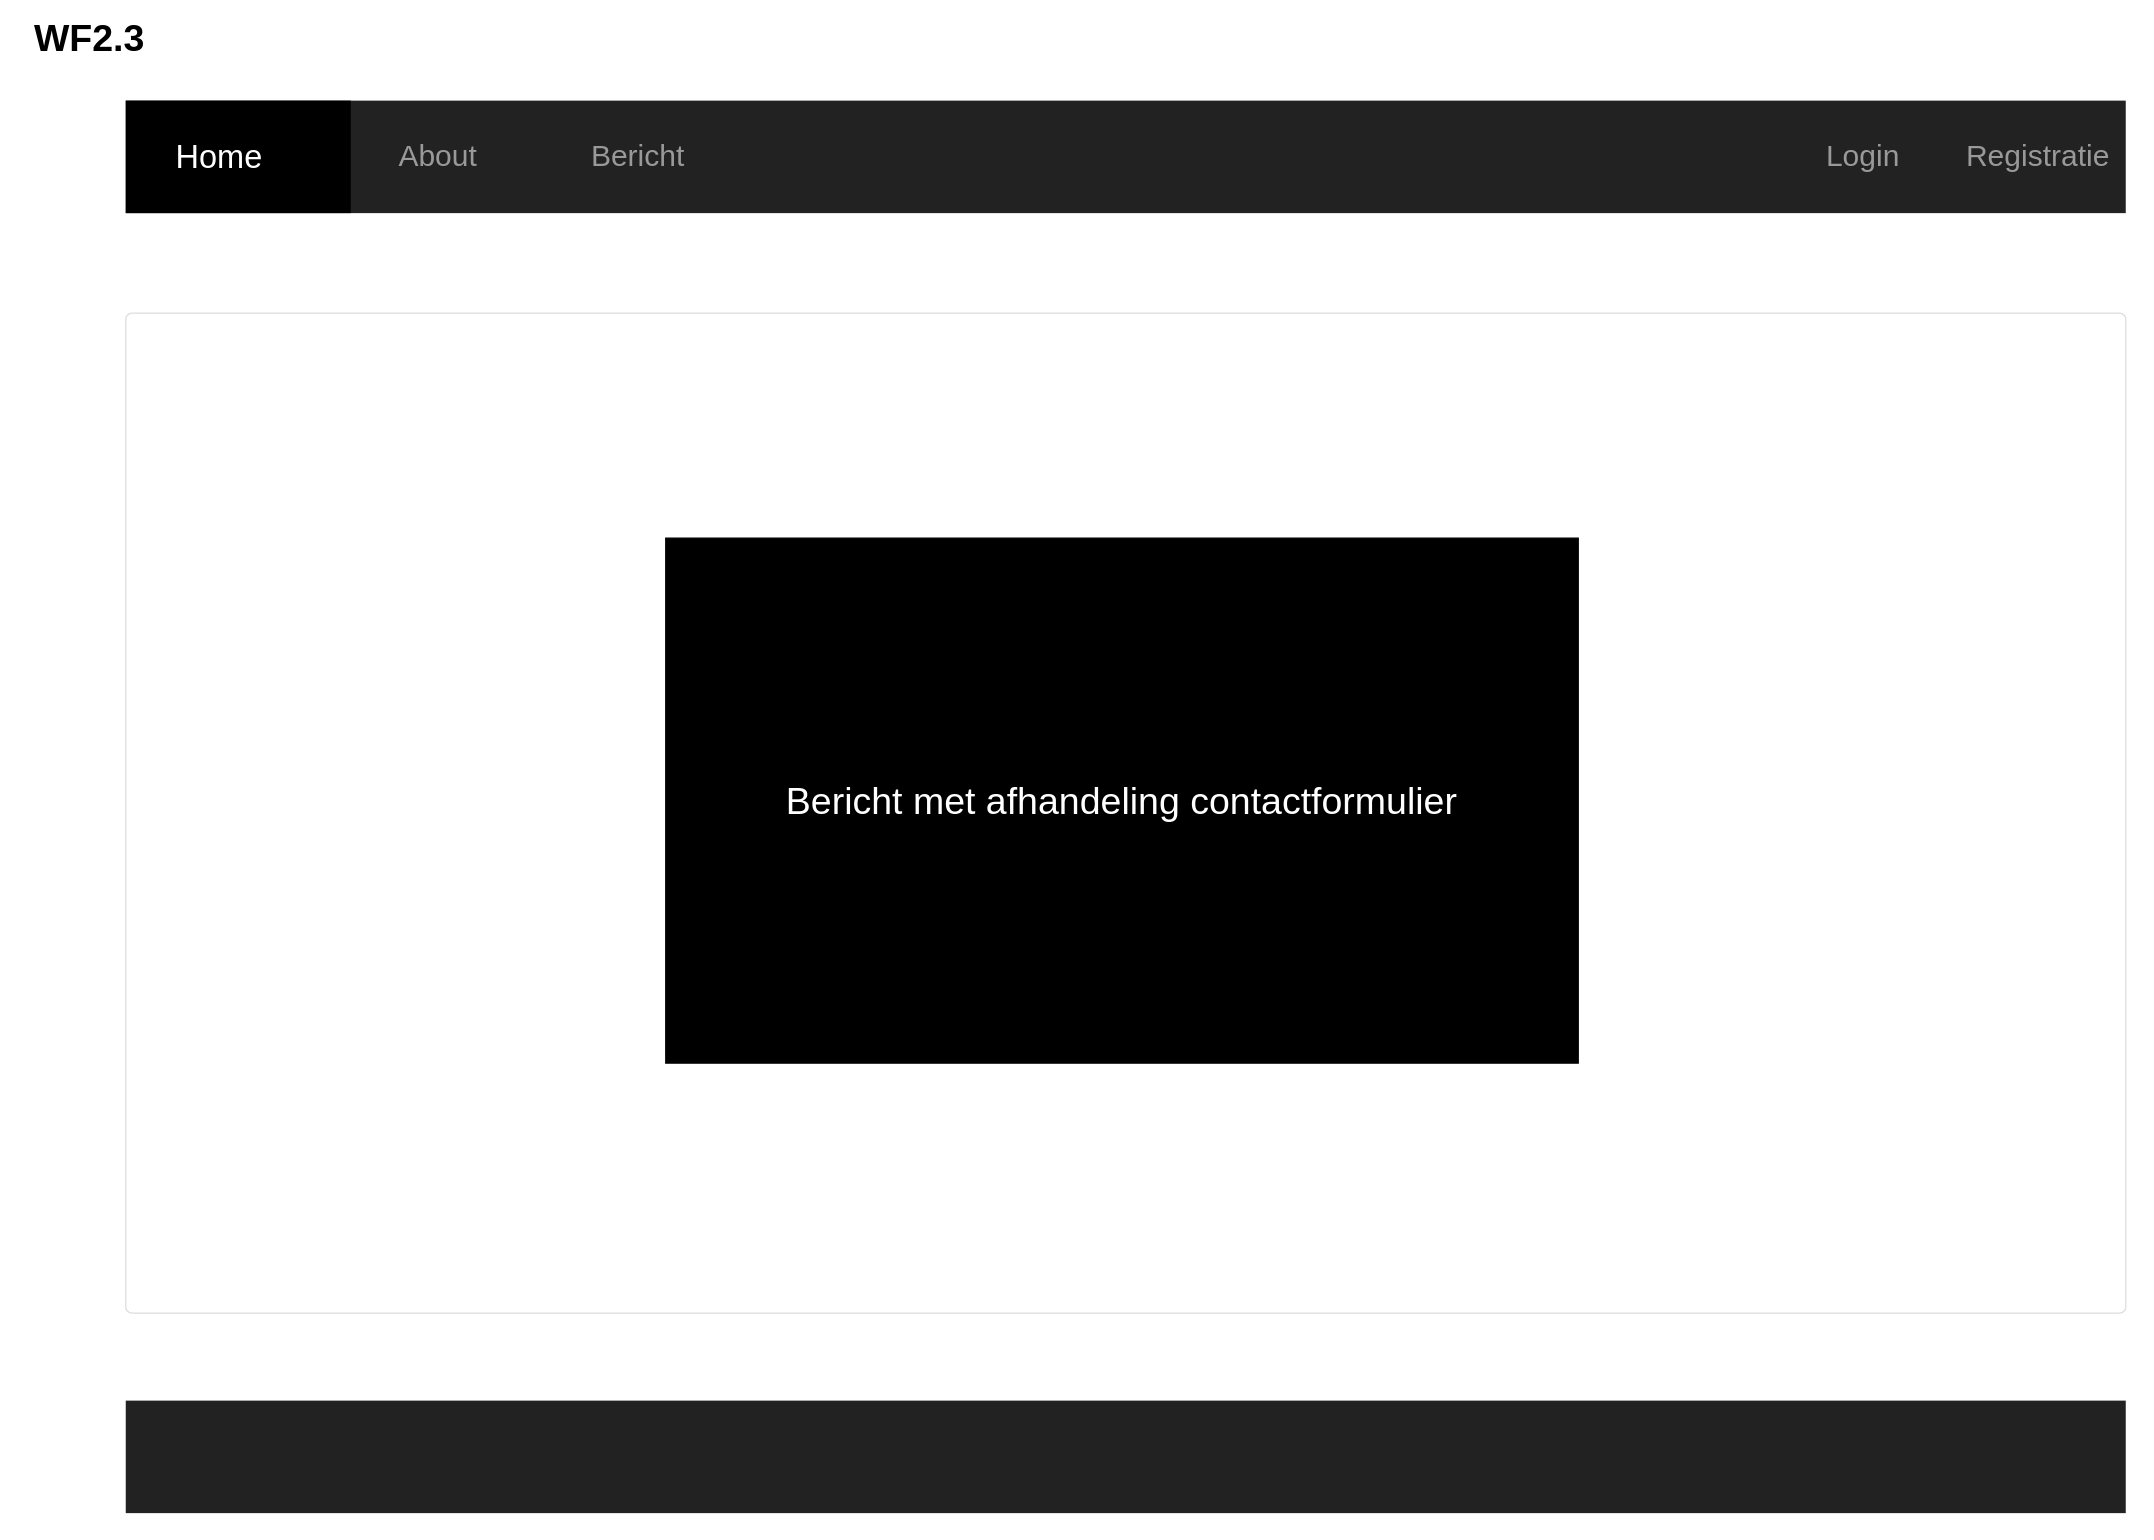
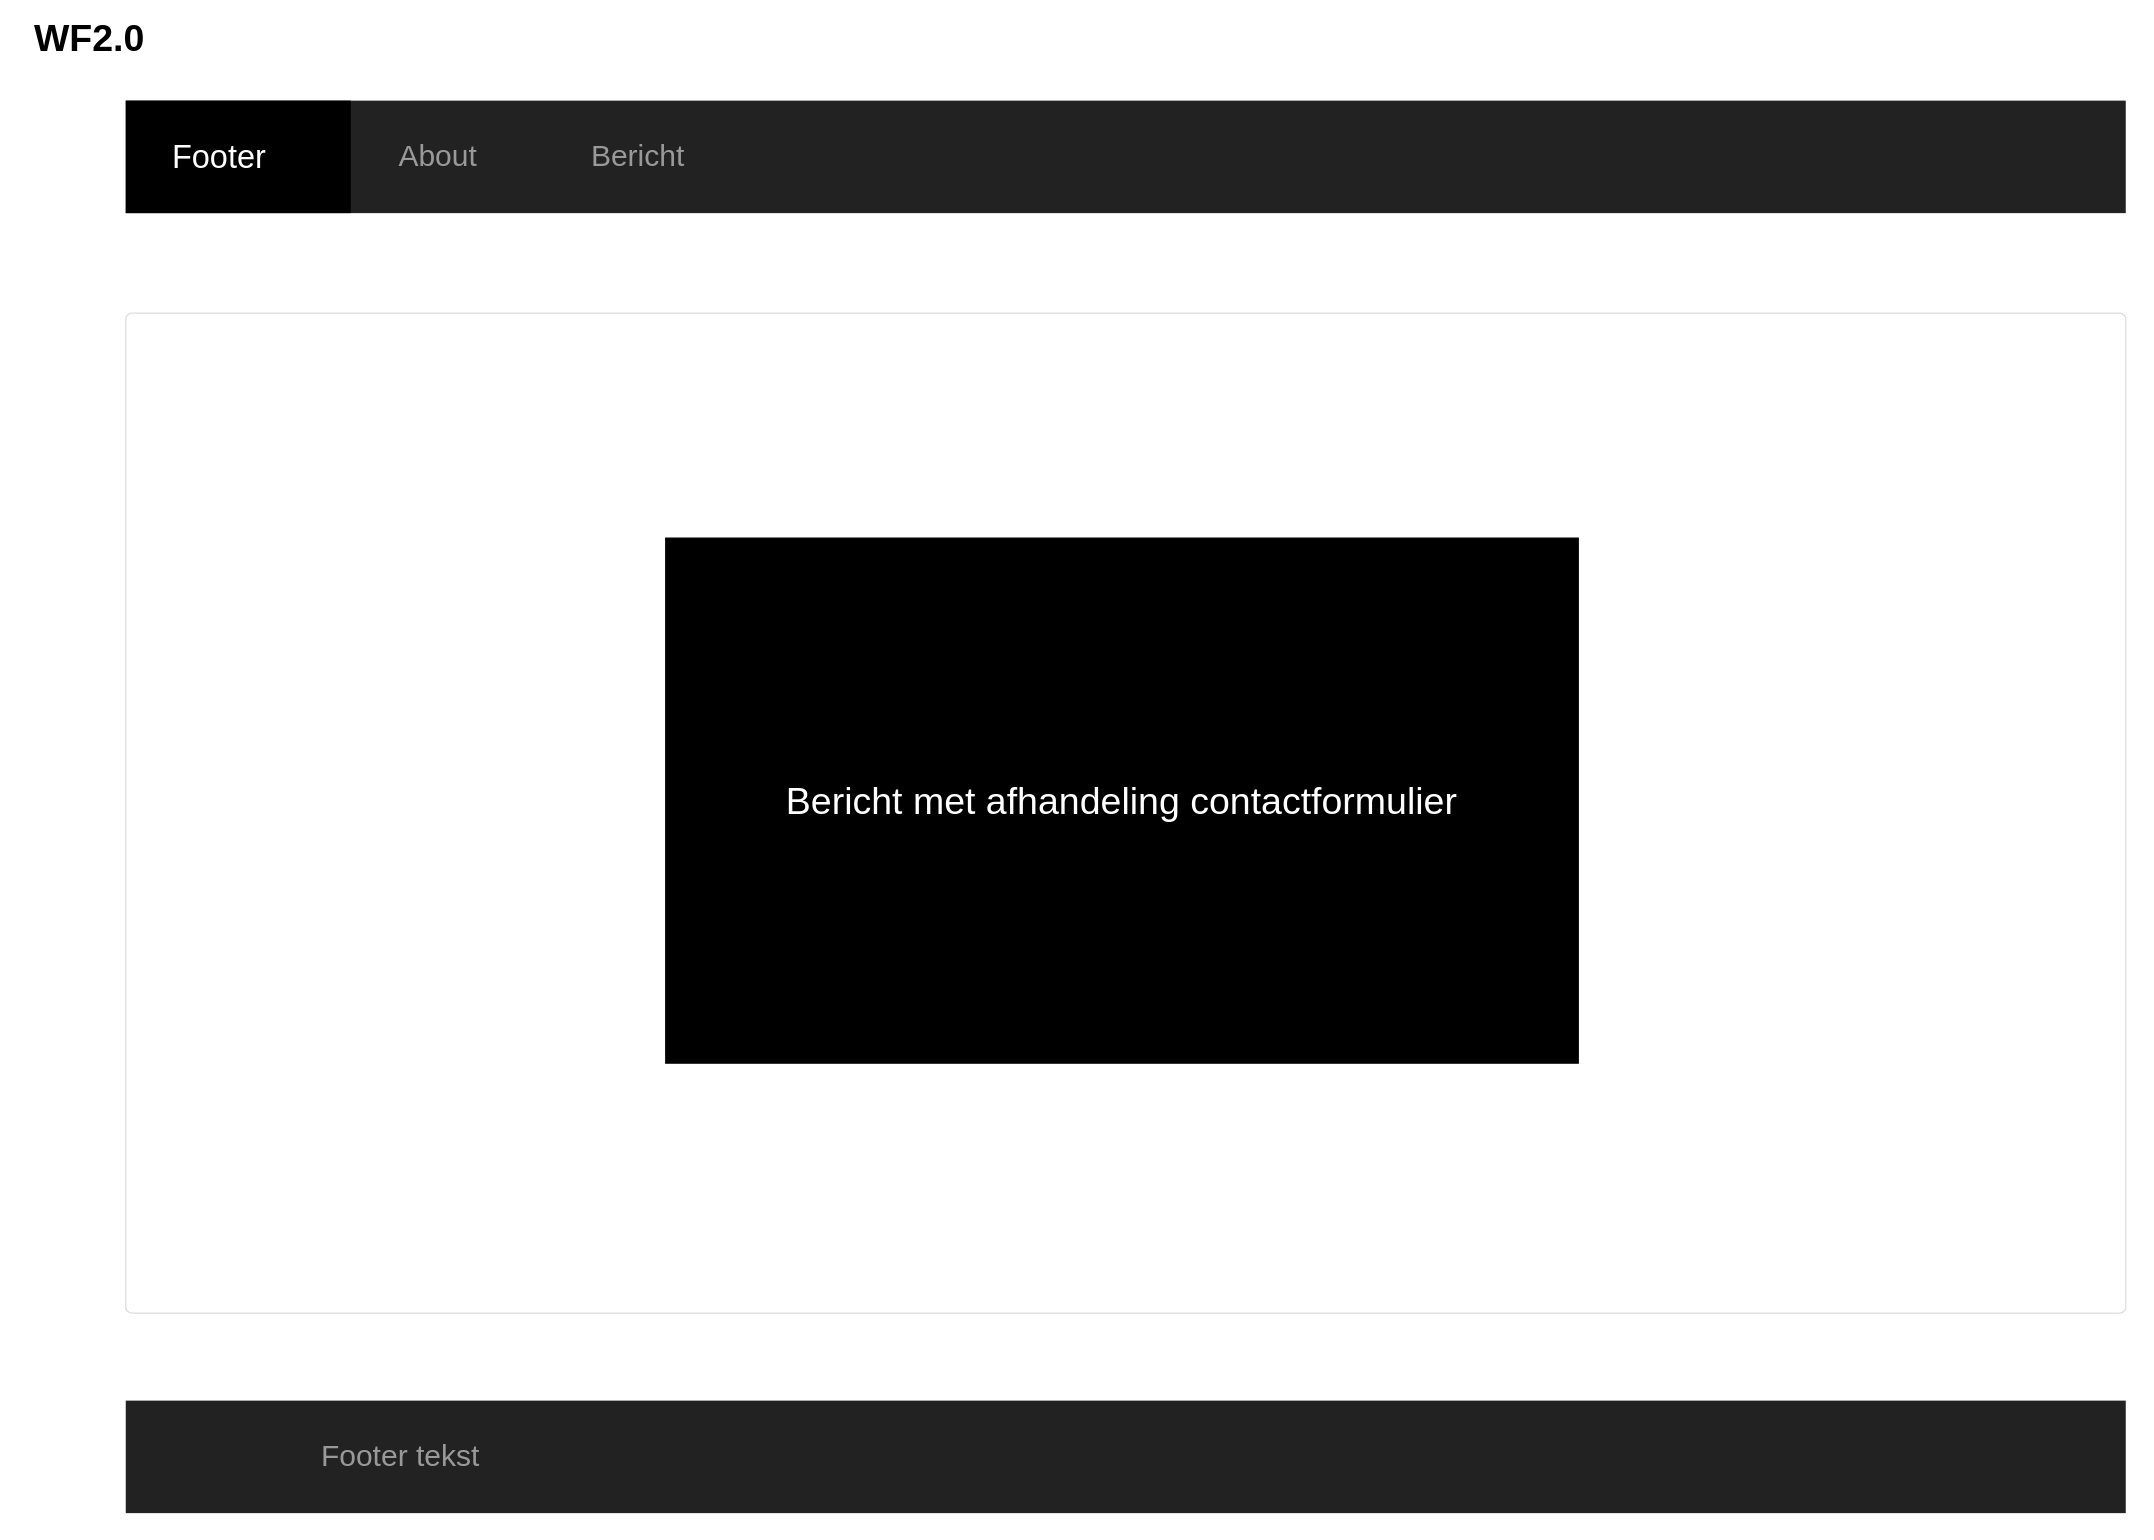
node "WF2.3": label "WF2.3" -> "WF2.0"
node "Home": label "Home" -> "Footer"
node "Login": removed
node "Registratie": removed
node "Footer tekst": added
